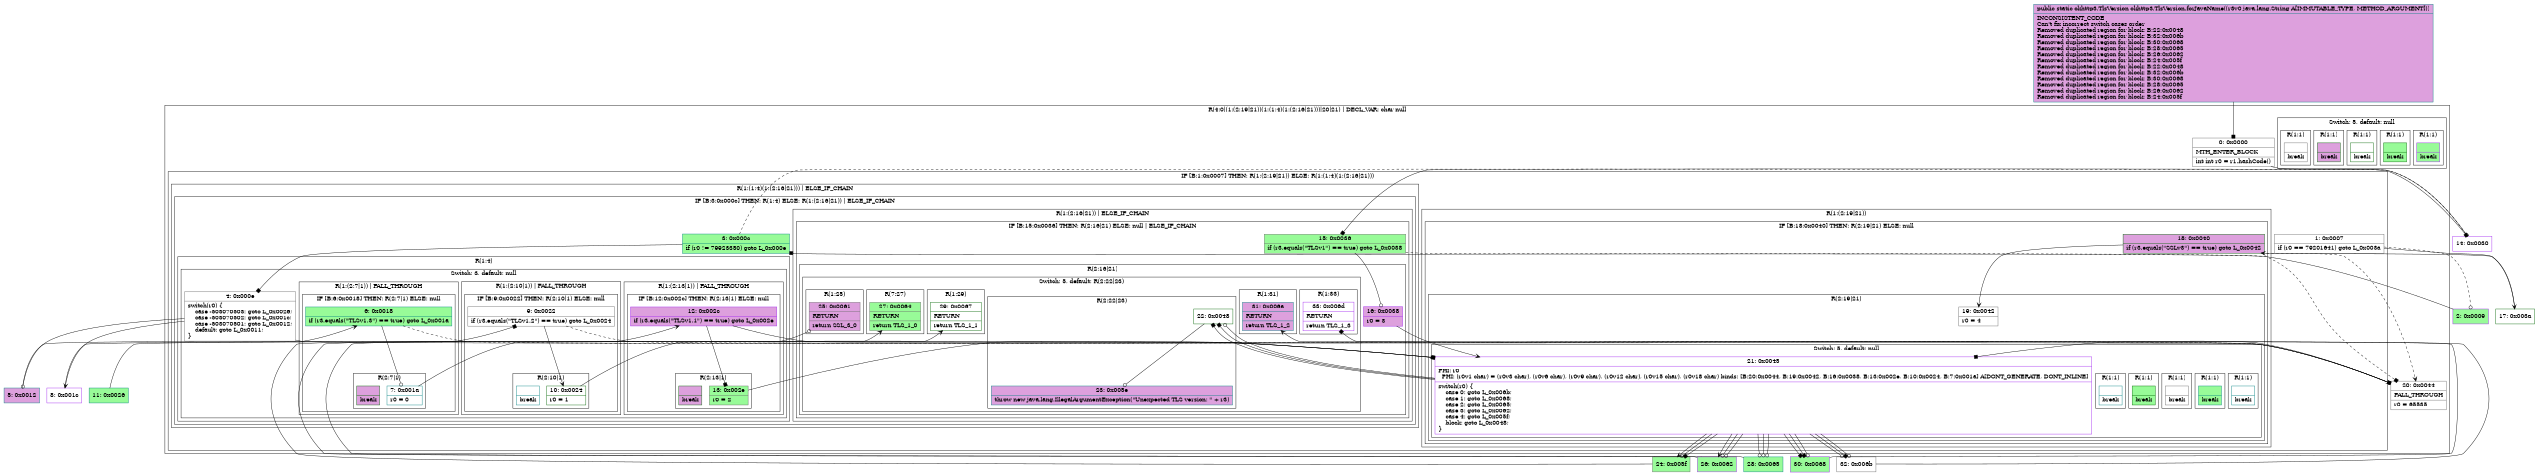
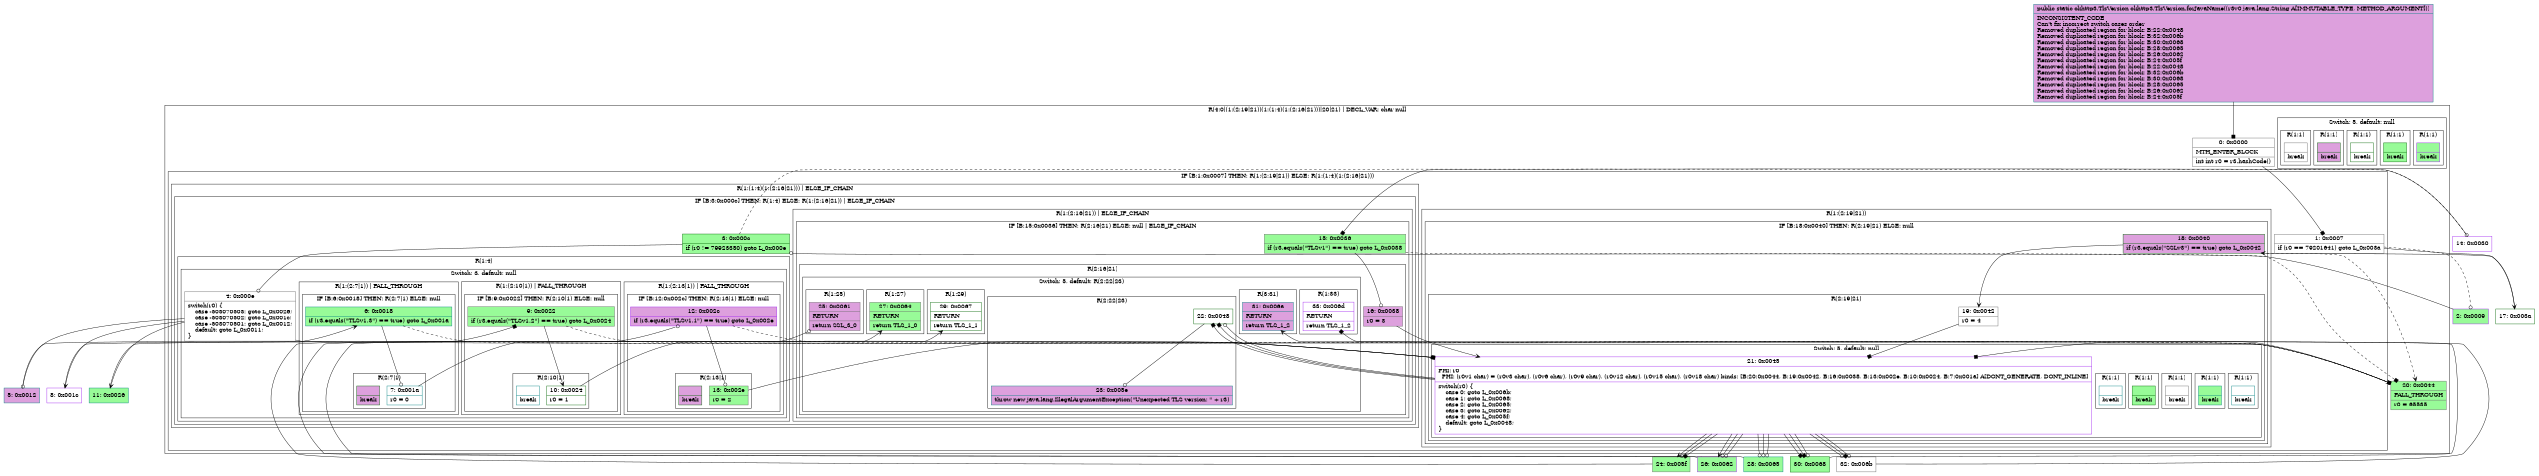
node "0: 0x0000": text "int int r0 = r1.hashCode()" -> "int int r0 = r3.hashCode()"
edge "0: 0x0000" -> "14: 0x0030": now "0: 0x0000" -> "1: 0x0007"
node "3: 0x000c": color teal -> darkgreen
edge "3: 0x000c" -> "4: 0x000e": arrowhead box -> odot
edge "2: 0x0009" -> "3: 0x000c": arrowhead box -> odot
cluster "R(7:27)": label "R(7:27)" -> "R(1:27)"
cluster "R(1:31)": label "R(1:31)" -> "R(3:31)"
node "9: 0x0022": fillcolor white -> palegreen
node "16: 0x0038": color purple -> gray40
node "33: 0x006d": text "return TLS_1_3" -> "return TLS_1_2"
edge "4: 0x000e" -> "11: 0x0026": added
edge "19: 0x0042" -> "21: 0x0045": added
edge "11: 0x0026" -> "12: 0x002c": arrowhead vee -> odot
edge "12: 0x002c" -> "20: 0x0044": style solid -> dashed
edge "12: 0x002c" -> "13: 0x002e": arrowhead box -> odot
node "20: 0x0044": fillcolor white -> palegreen
node "21: 0x0045": text "block: goto L_0x0048;" -> "default: goto L_0x0048;"
node "30: 0x0068": color purple -> darkgreen
